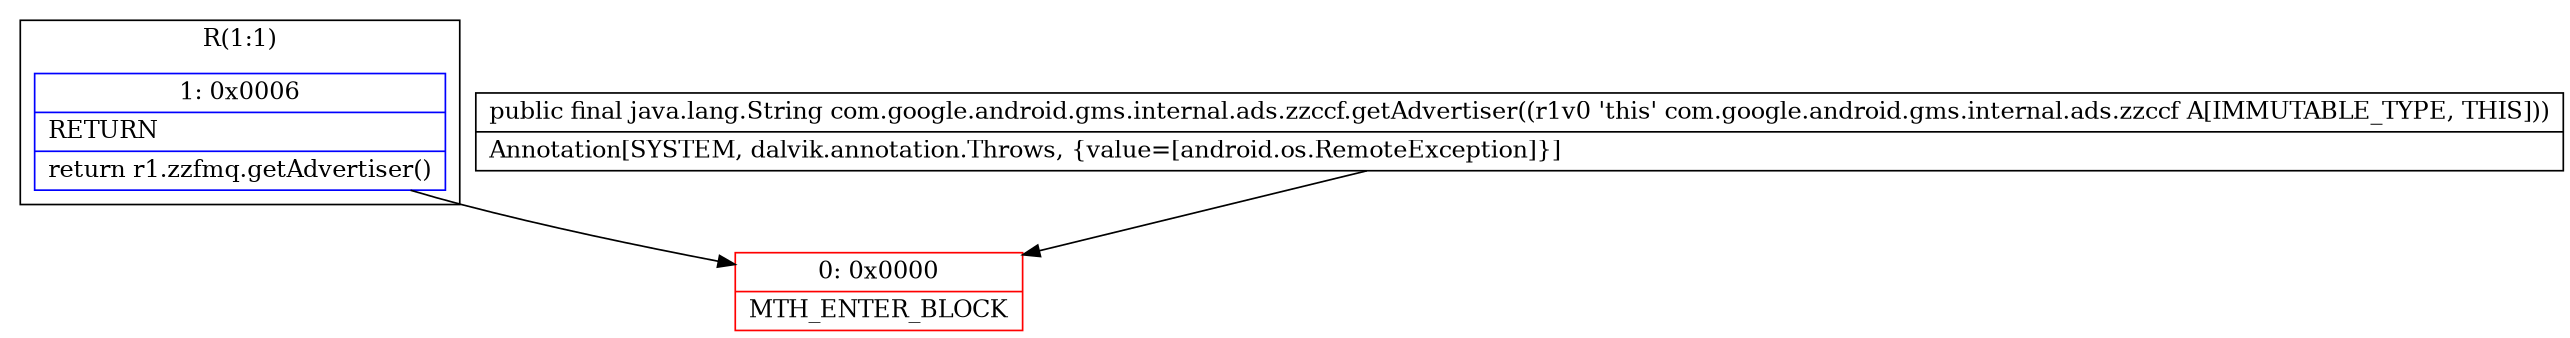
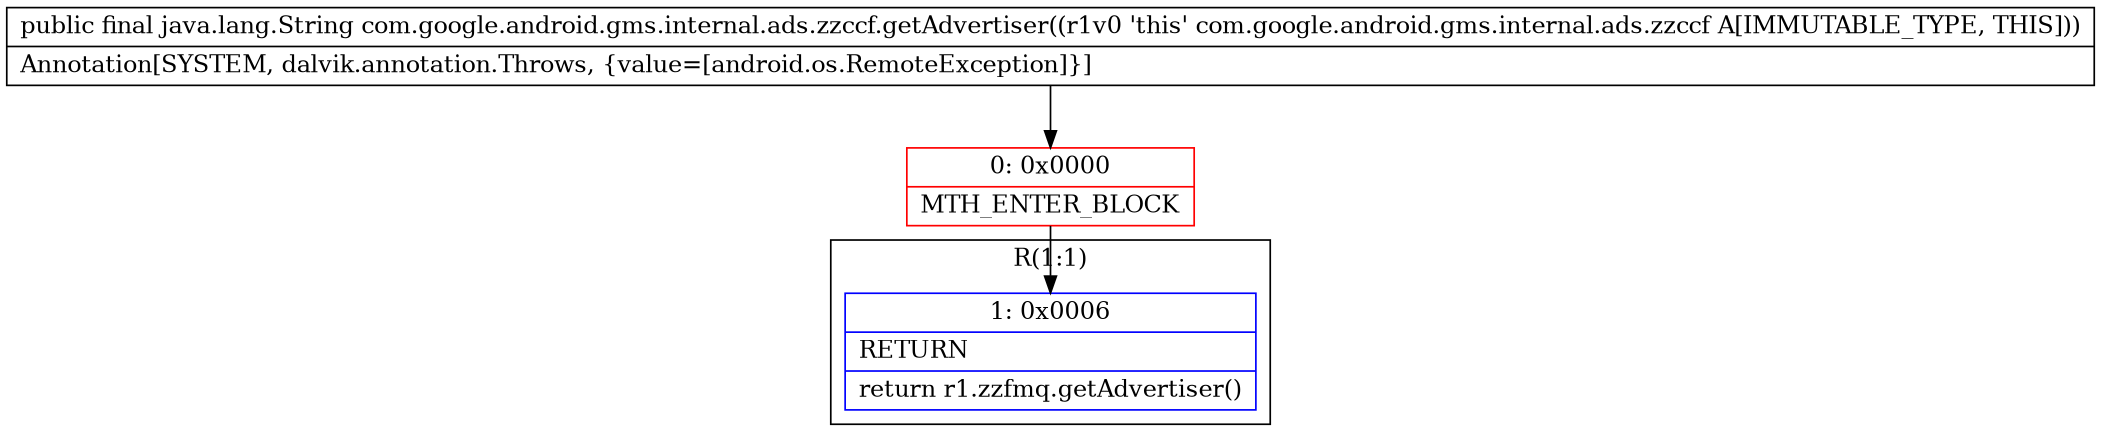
edge "1: 0x0006" -> "0: 0x0000": reversed
